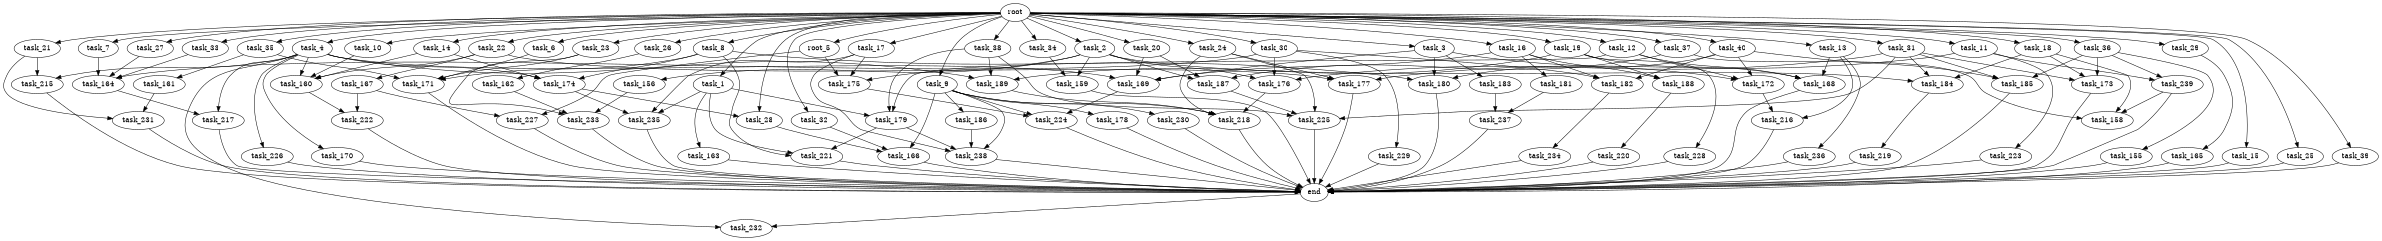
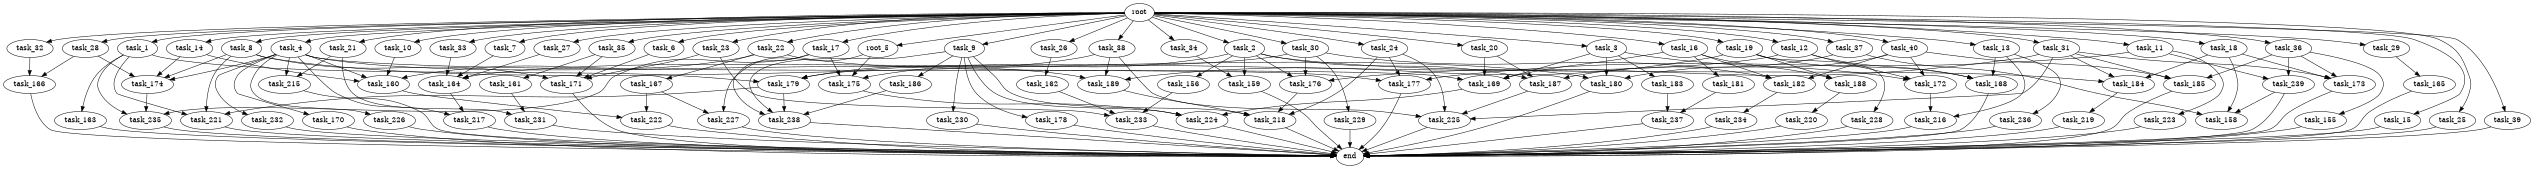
edge "task_174" -> "task_28": reversed
edge "task_9" -> "task_166": removed
edge "end" -> "task_232": reversed
